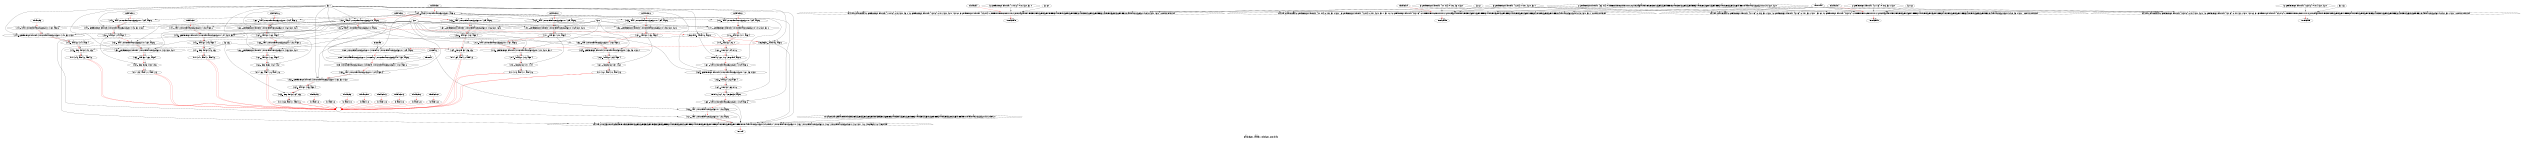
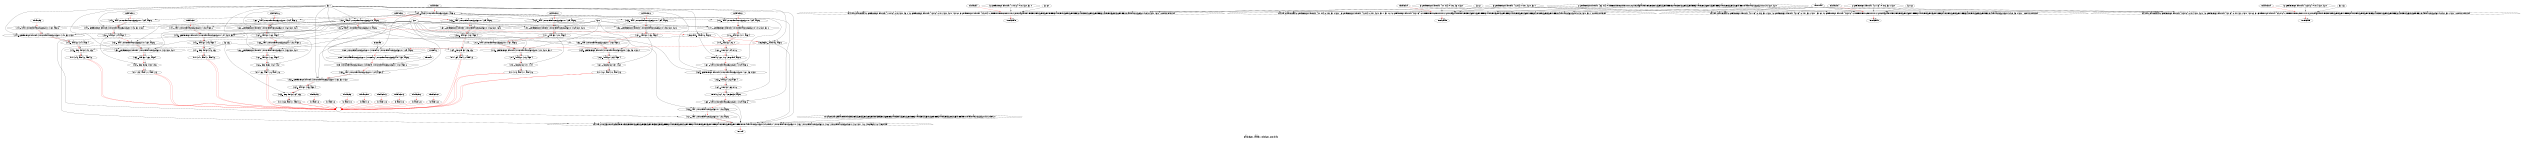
node "unk_block_19": added
edge "_src_maty" -> "%t86 = load %struct.xf_Mat_2_256_256_1_** %t30, align 8": now "%t30 = alloca %struct.xf_Mat_2_256_256_1_*, align 8" -> "%t86 = load %struct.xf_Mat_2_256_256_1_** %t30, align 8"
